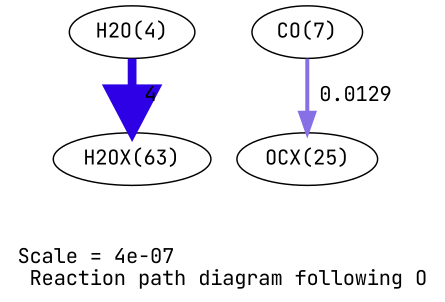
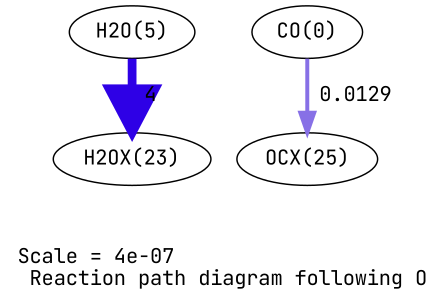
node "H2O(4)": label "H2O(4)" -> "H2O(5)"
node "CO(7)": label "CO(7)" -> "CO(0)"
node "H2OX(63)": label "H2OX(63)" -> "H2OX(23)"
